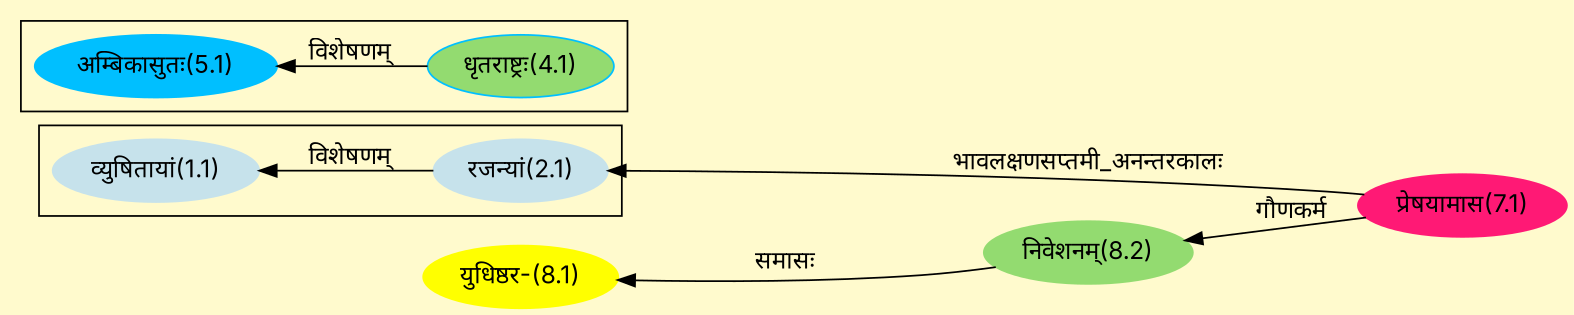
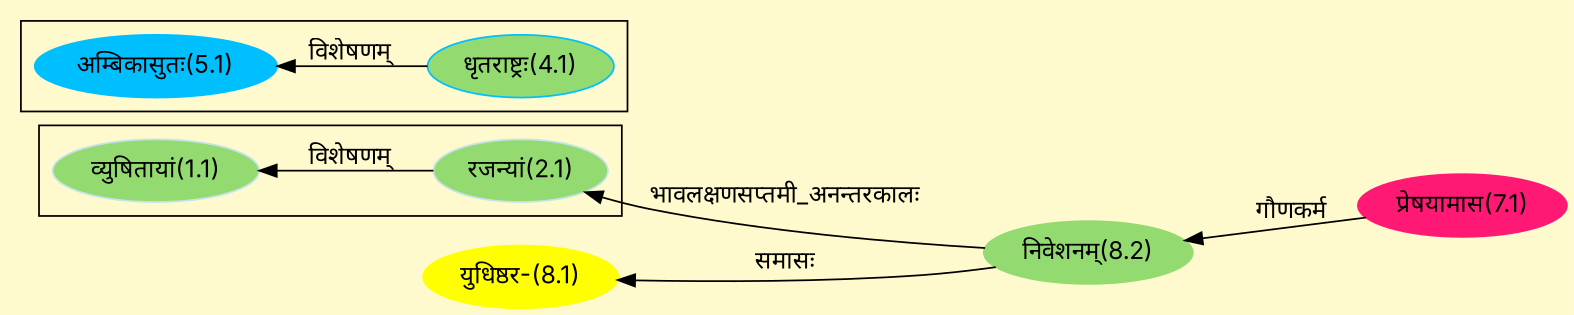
node "व्युषितायां(1.1)": fillcolor #c6e2eb -> #93db70
node "रजन्यां(2.1)": fillcolor #c6e2eb -> #93db70
edge "प्रेषयामास(7.1)" -> "रजन्यां(2.1)": now "निवेशनम्(8.2)" -> "रजन्यां(2.1)"
